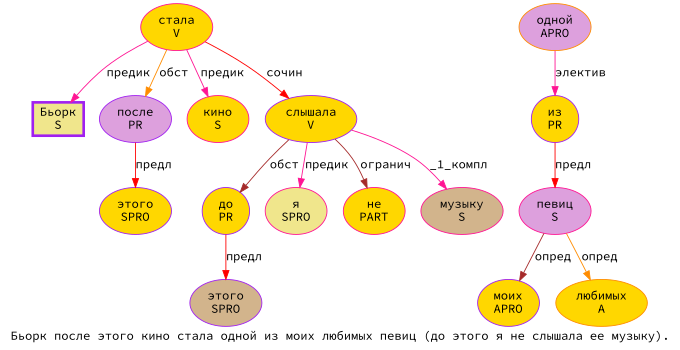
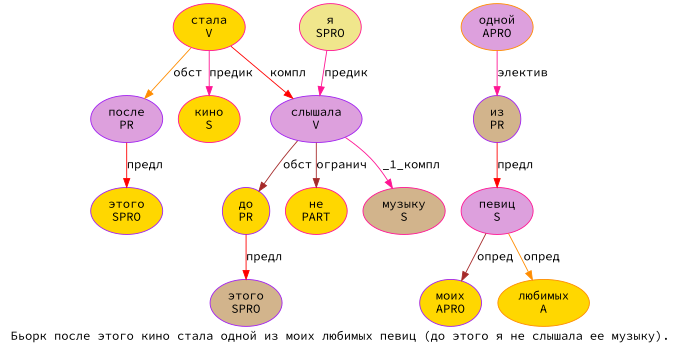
edge "стала V" -> "слышала V": label "сочин" -> "компл"
node "Бьорк S": removed
node "слышала V": fillcolor gold -> plum
node "из PR": fillcolor gold -> tan
edge "слышала V" -> "я SPRO": reversed
